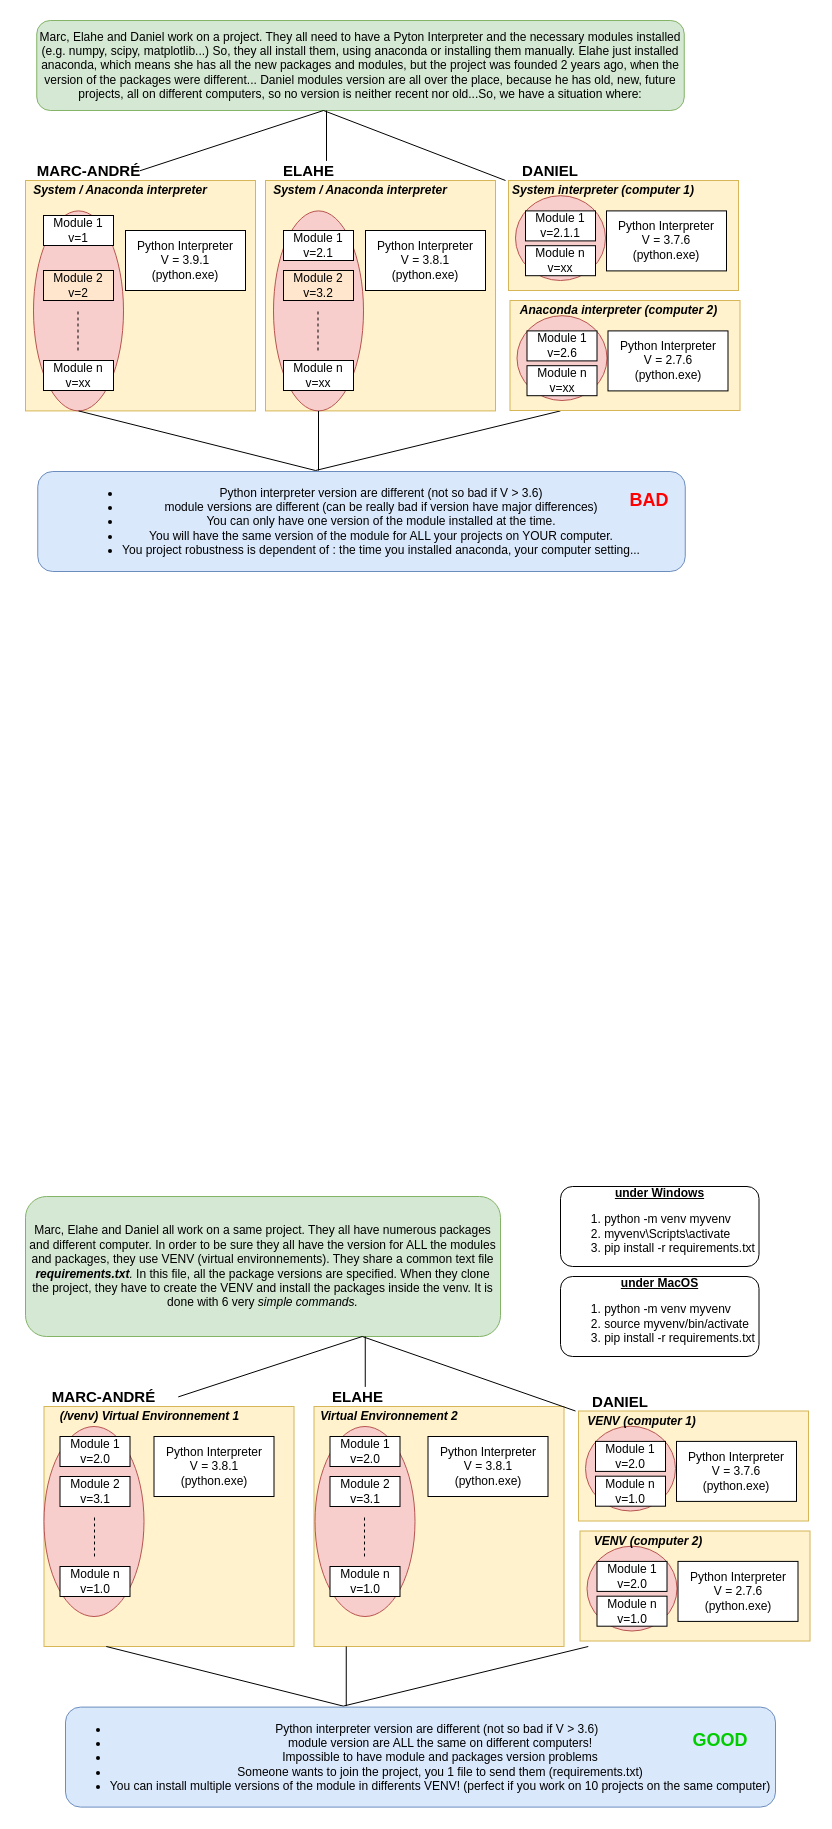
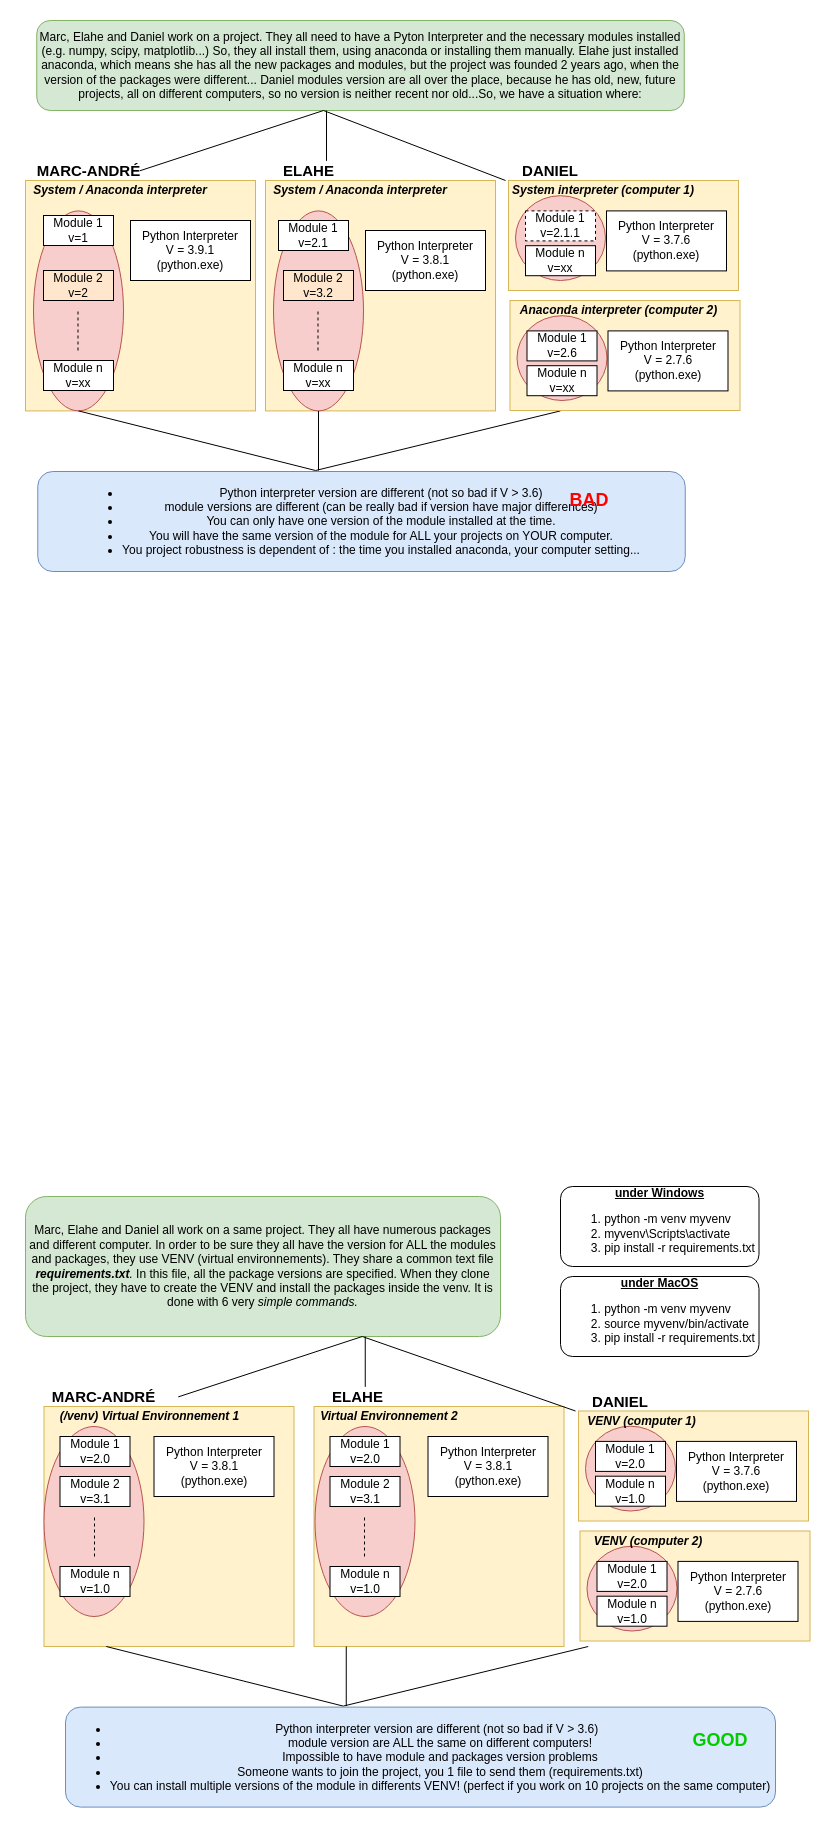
node "Module 1 v=2.1.1": style solid -> dashed
node "Module 1 v=2.1": moved (319, 246) -> (314, 236)
node "Python Interpreter V = 3.9.1 (python.exe)": moved (186, 261) -> (191, 251)
node "BAD": moved (649, 501) -> (589, 501)
